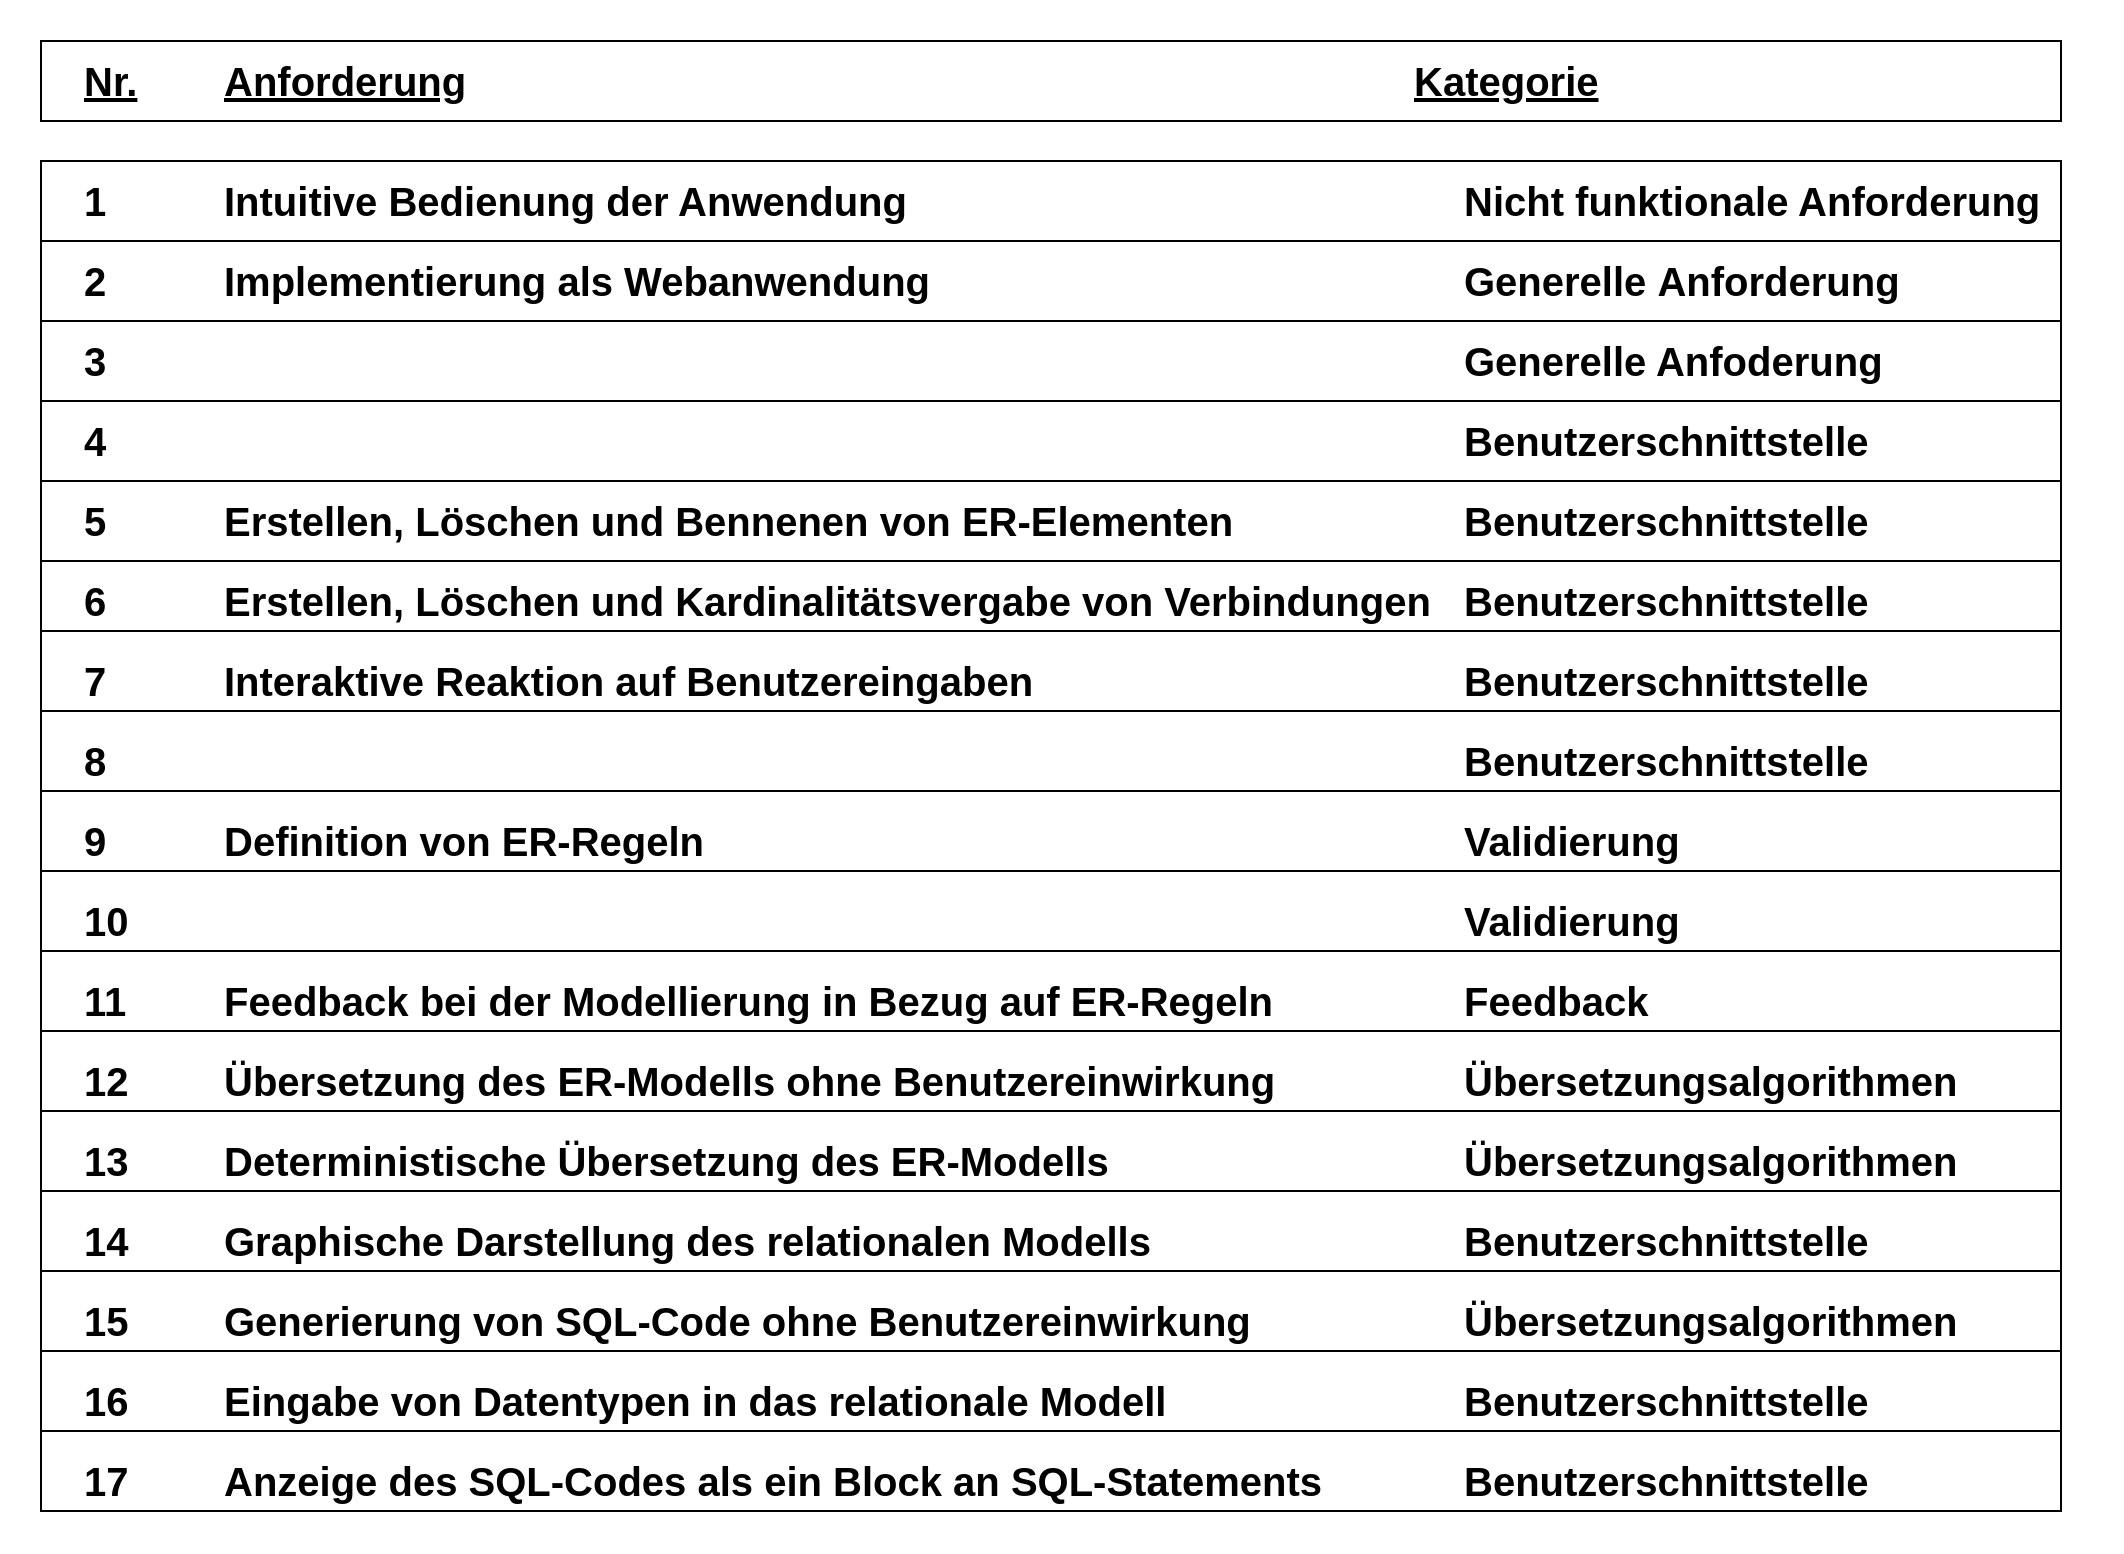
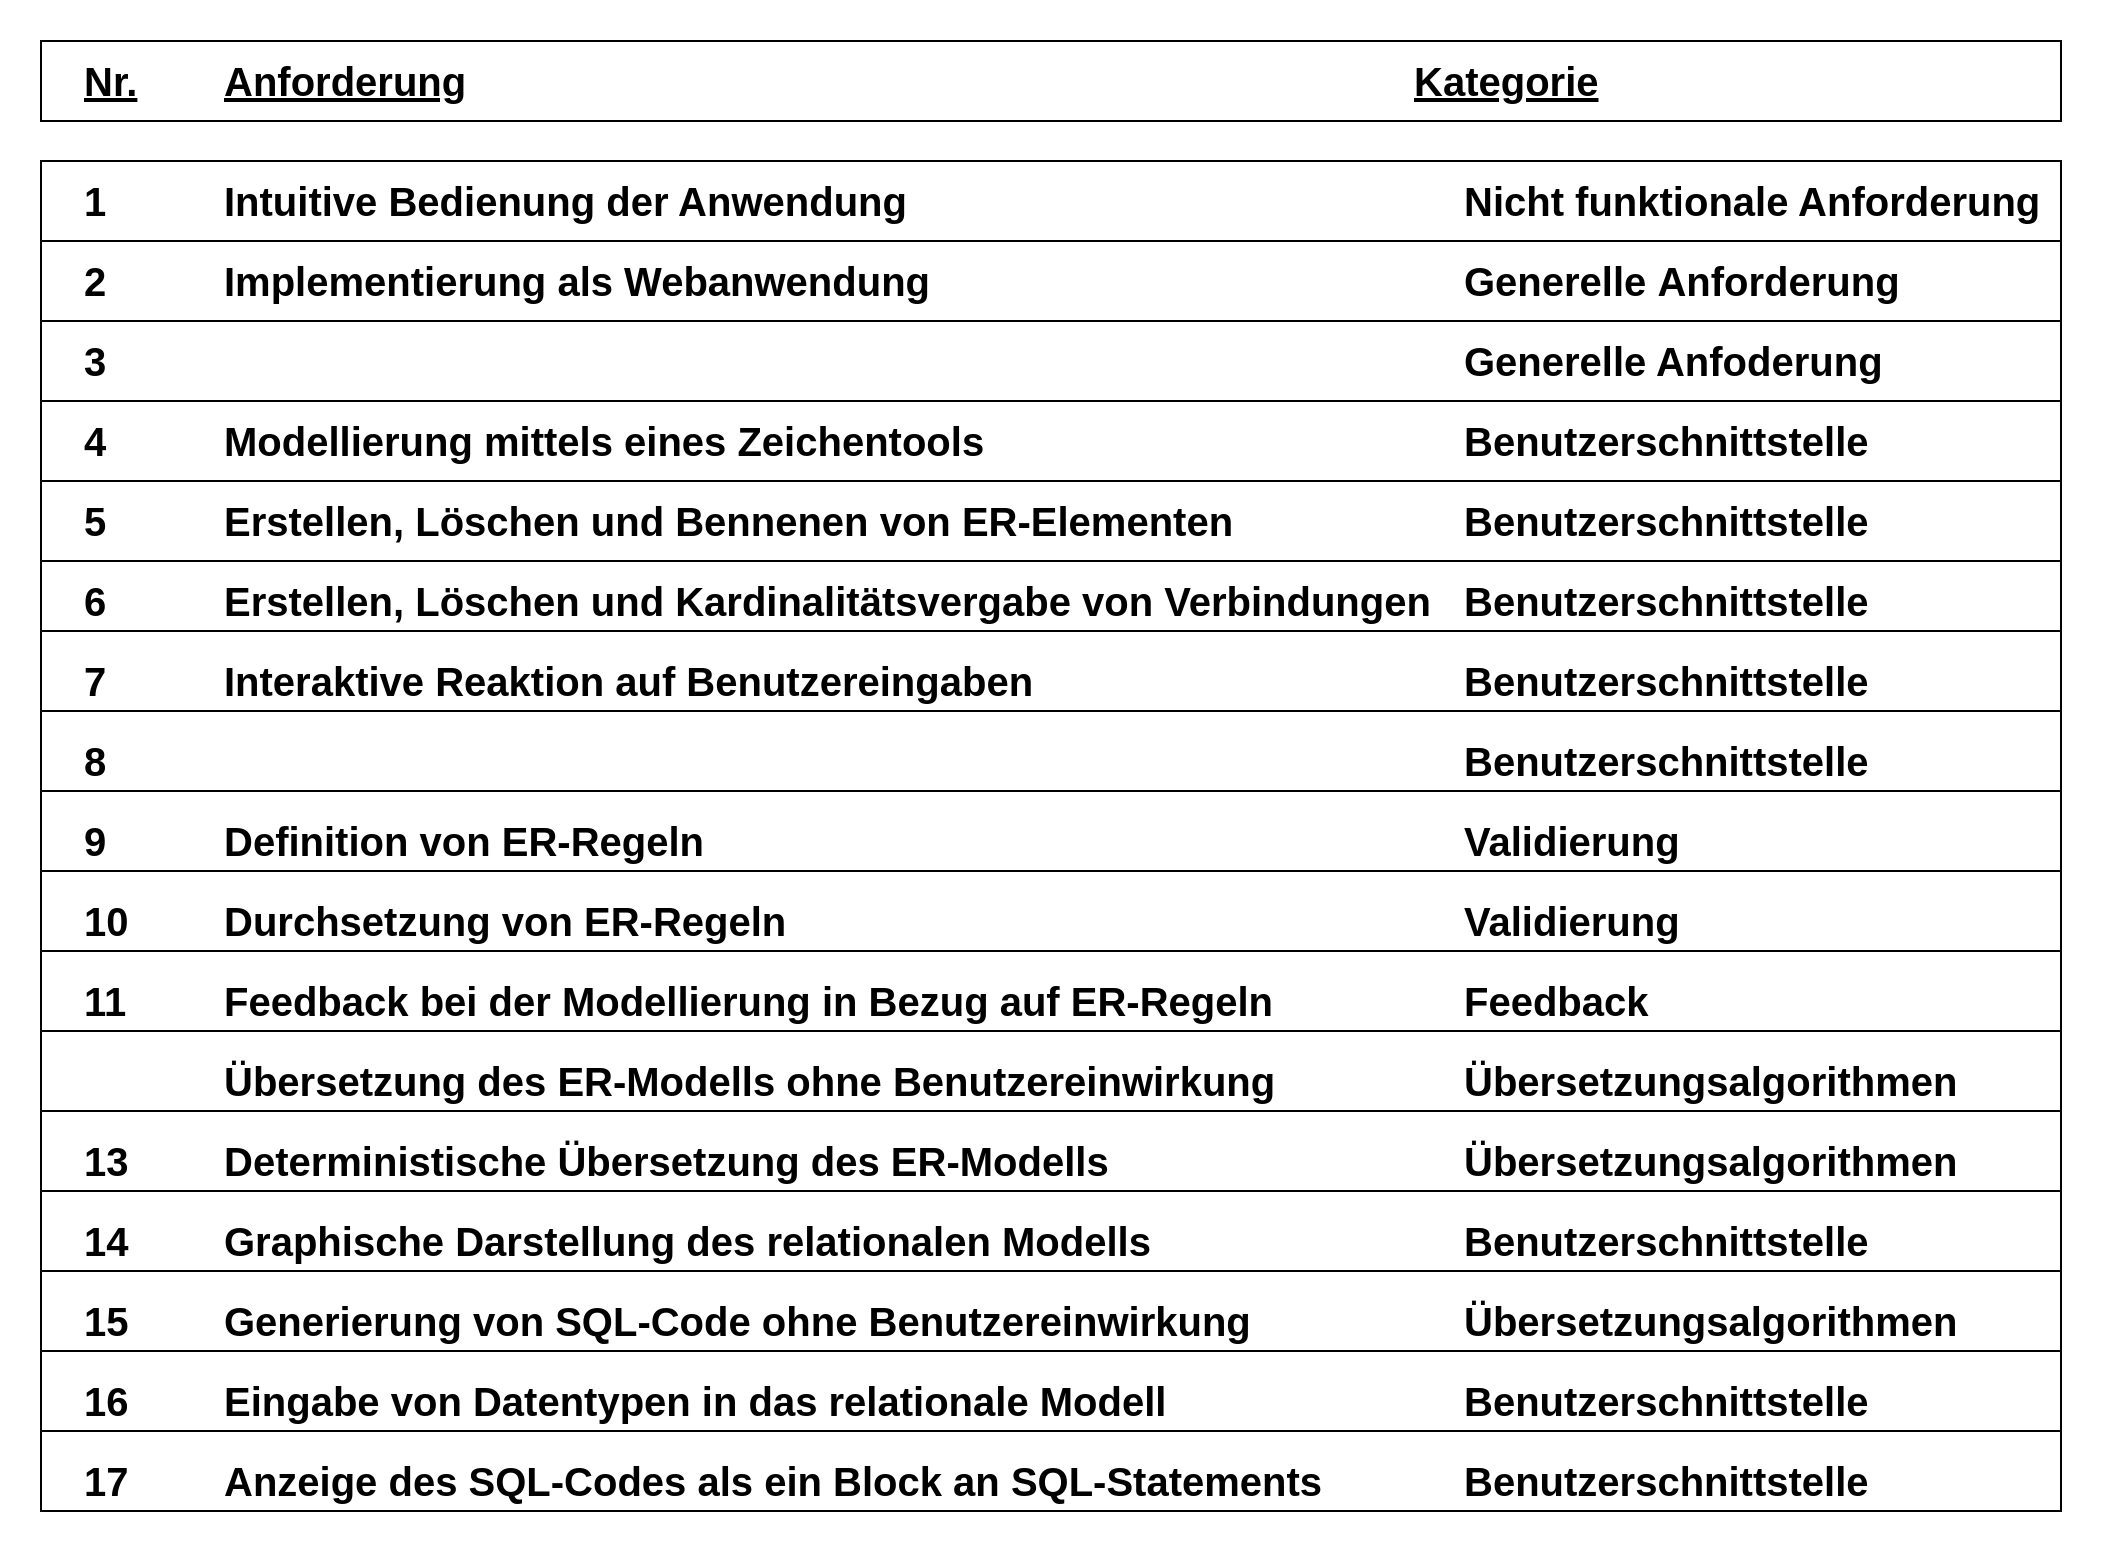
node "Modellierung mittels eines Zeichentools": added
node "Durchsetzung von ER-Regeln": added
node "12": removed
